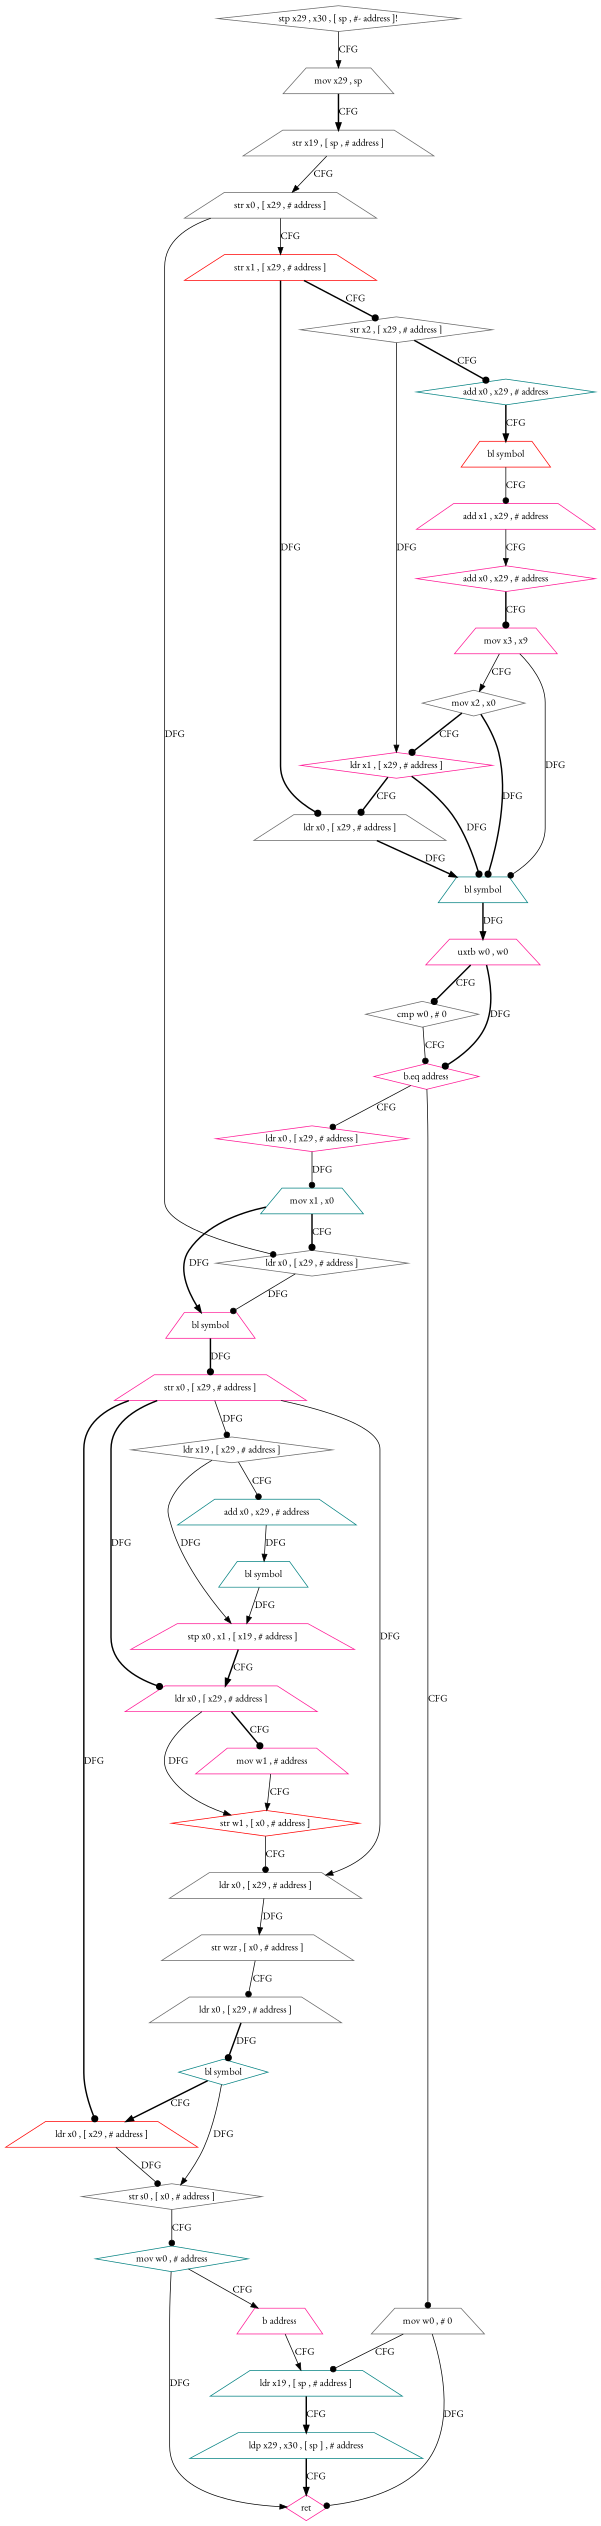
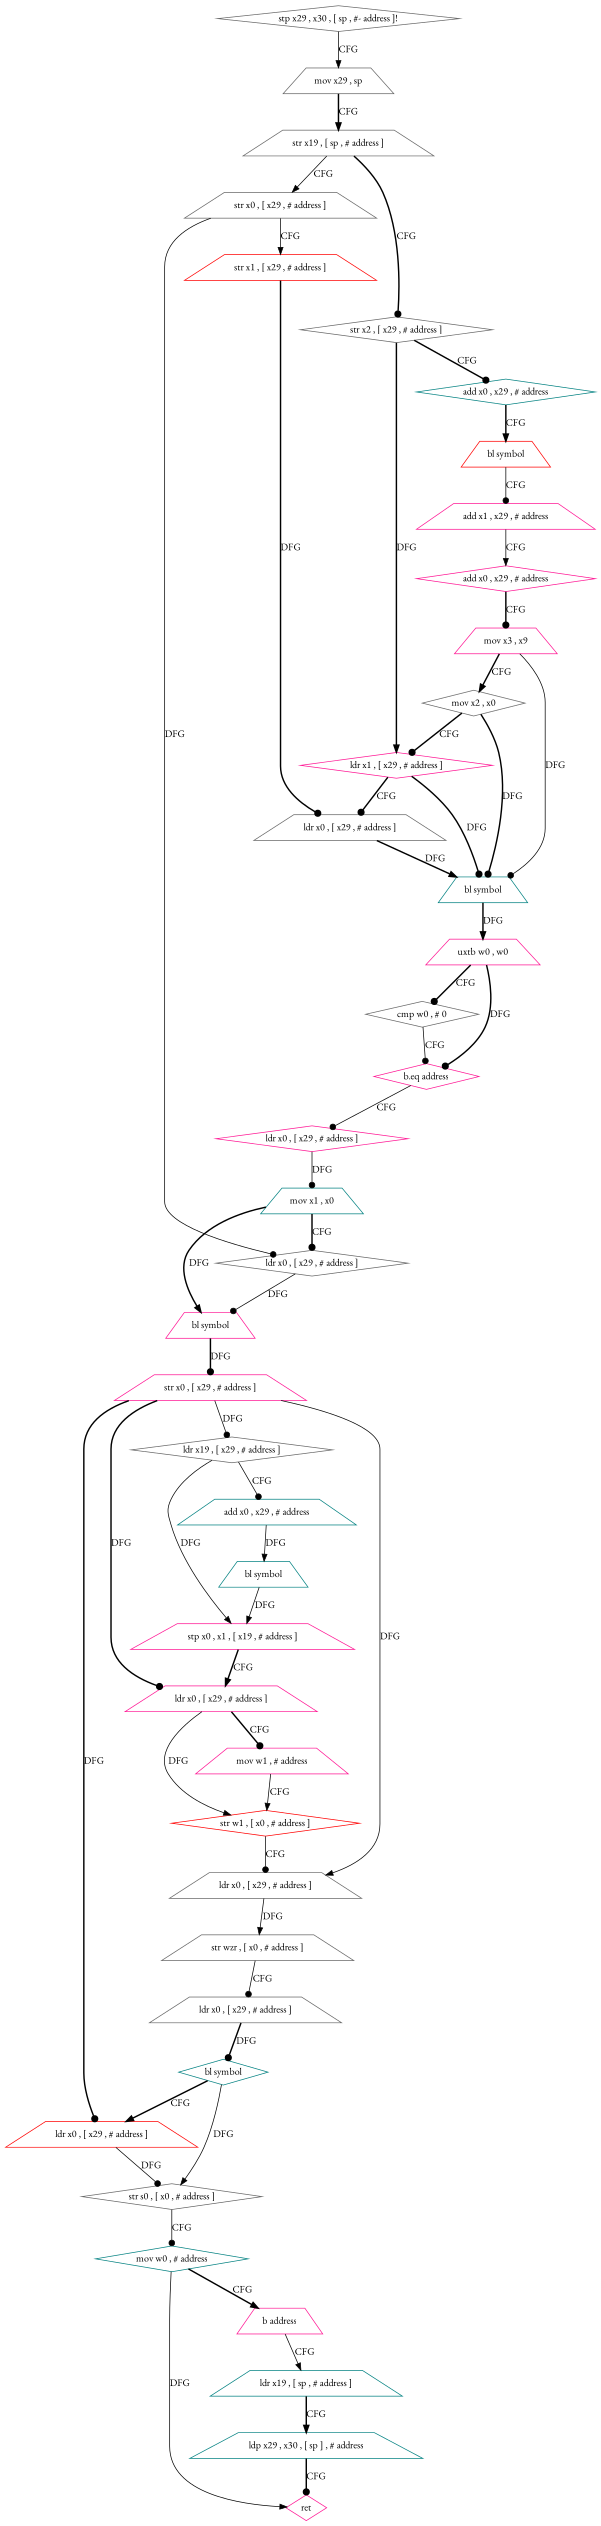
edge "str x1 , [ x29 , # address ]" -> "str x2 , [ x29 , # address ]": now "str x19 , [ sp , # address ]" -> "str x2 , [ x29 , # address ]"
edge "str x2 , [ x29 , # address ]" -> "ldr x1 , [ x29 , # address ]": style solid -> bold
edge "mov x3 , x9" -> "mov x2 , x0": style solid -> bold
edge "mov w0 , # address" -> "b address": style solid -> bold
node "mov w0 , # 0": removed
edge "ldp x29 , x30 , [ sp ] , # address" -> "ret": arrowhead normal -> dot
